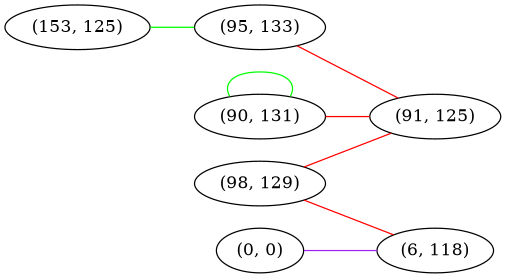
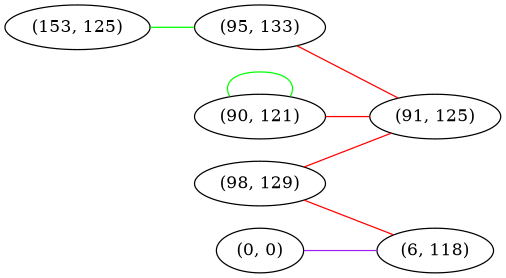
node "(90, 131)": label "(90, 131)" -> "(90, 121)"
